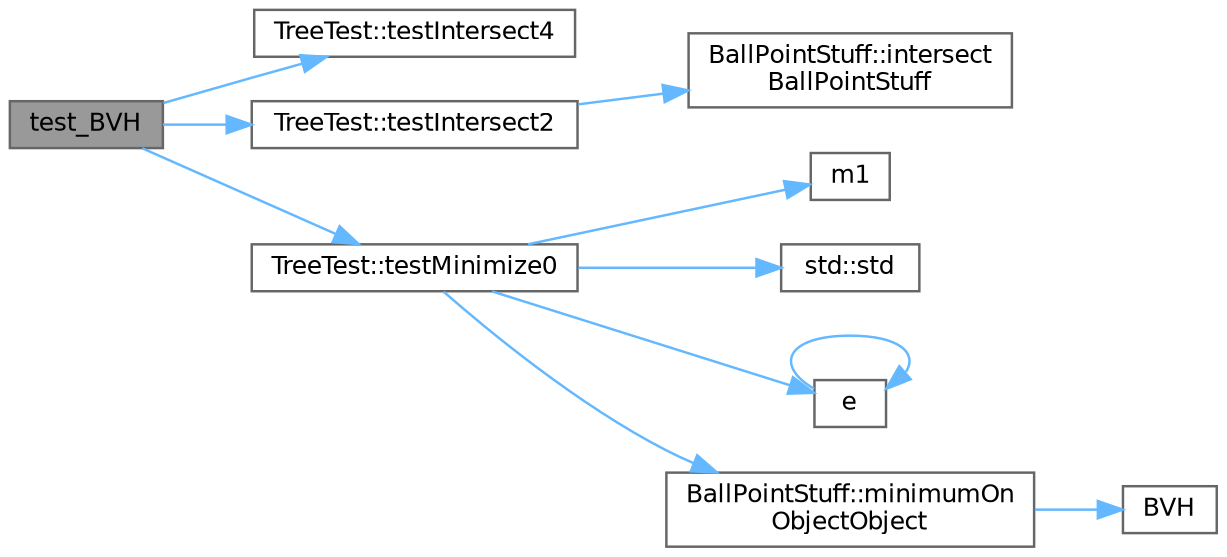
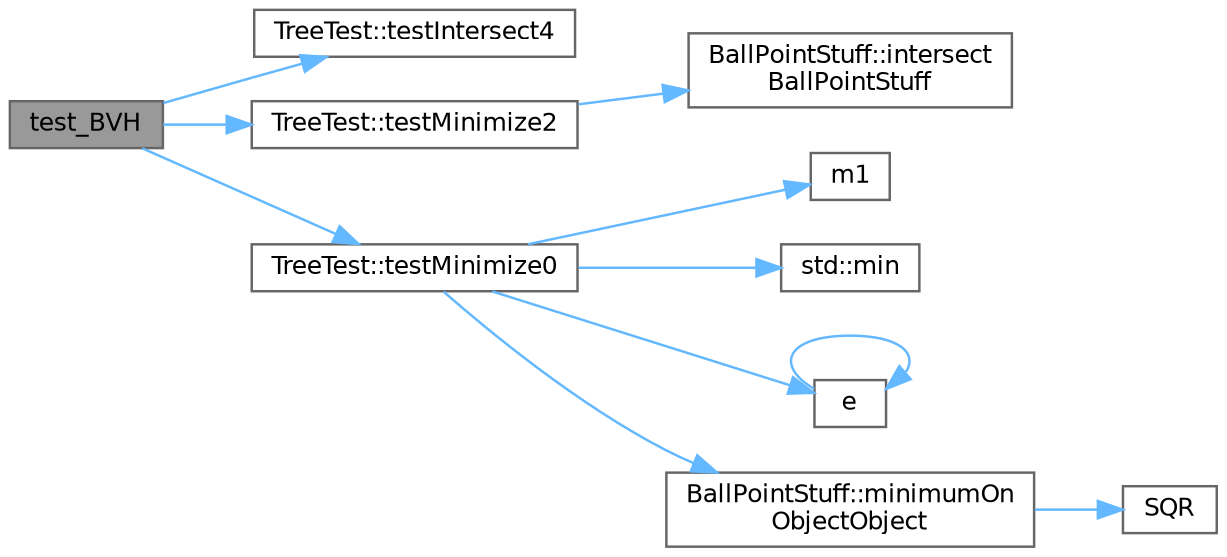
node "TreeTest::testIntersect2": label "TreeTest::testIntersect2" -> "TreeTest::testMinimize2"
node "std::std": label "std::std" -> "std::min"
node "BVH": label "BVH" -> "SQR"
